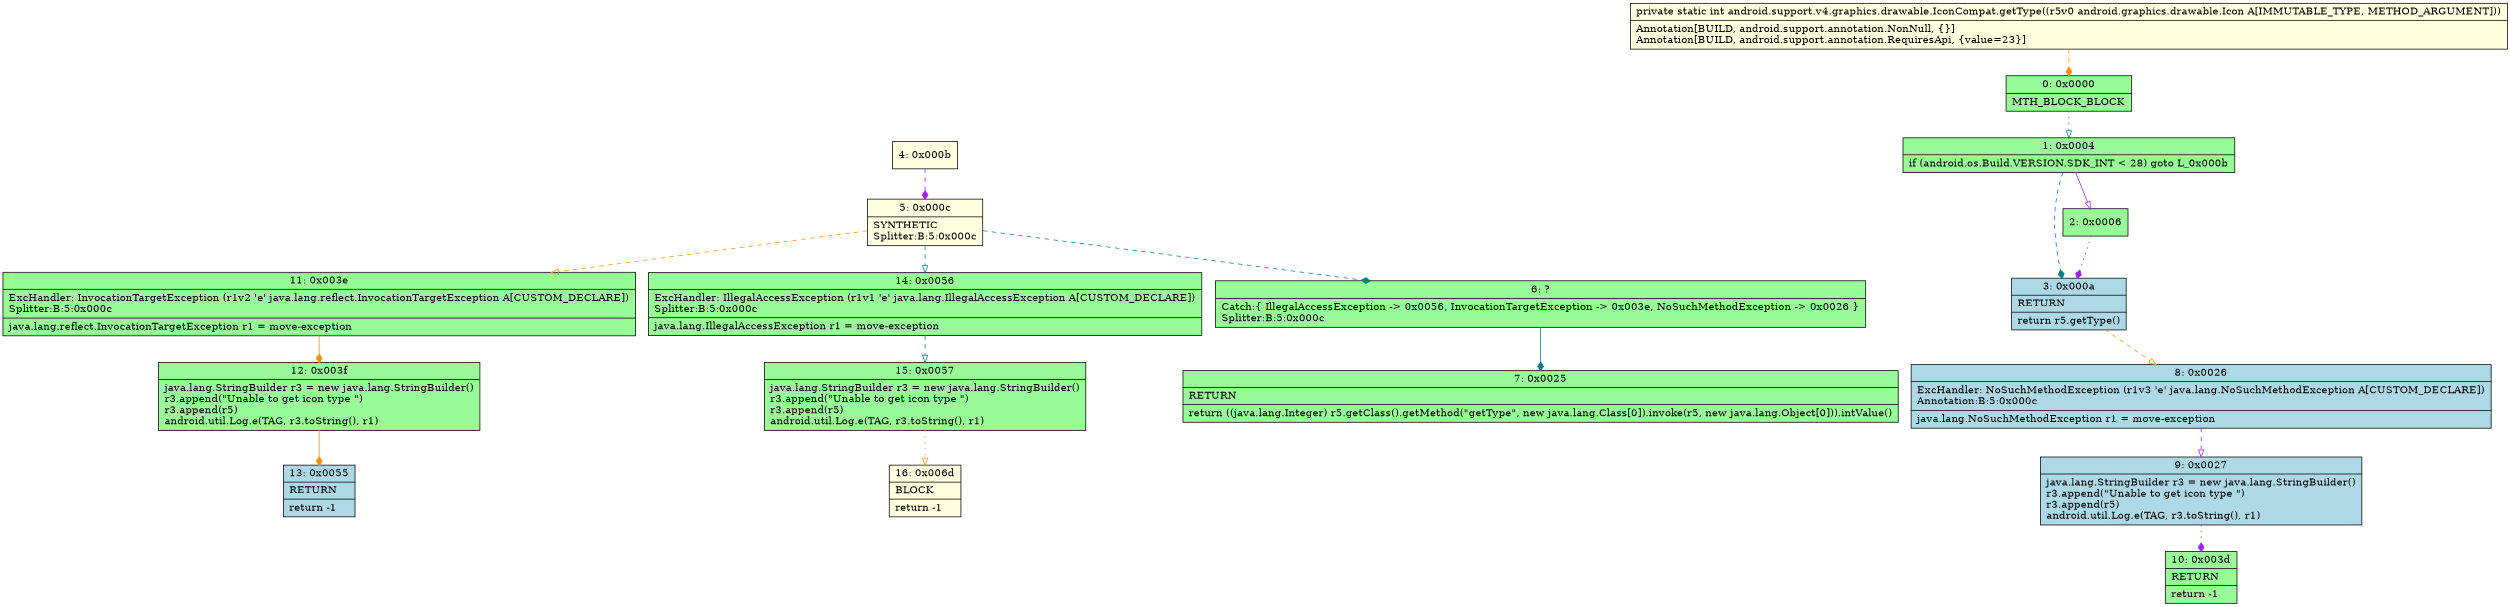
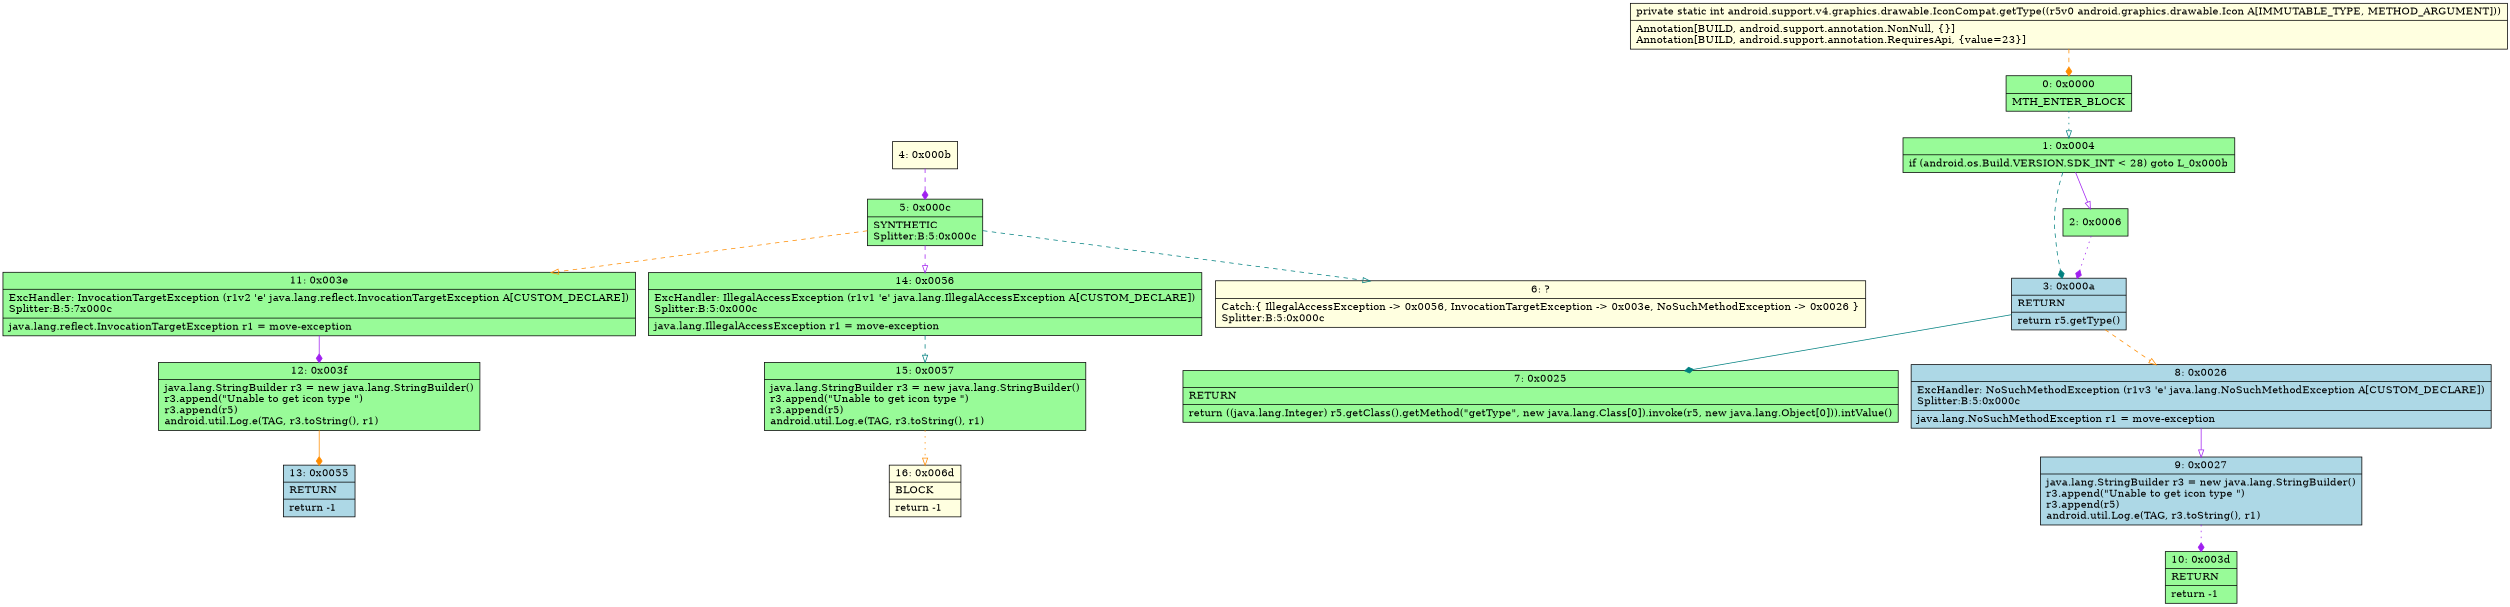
node "0: 0x0000": text "MTH_BLOCK_BLOCK" -> "MTH_ENTER_BLOCK"
node "5: 0x000c": fillcolor lightyellow -> palegreen
edge "5: 0x000c" -> "6: ?": arrowhead diamond -> onormal
edge "5: 0x000c" -> "14: 0x0056": color teal -> purple
node "6: ?": fillcolor palegreen -> lightyellow
node "11: 0x003e": text "Splitter:B:5:0x000c" -> "Splitter:B:5:7x000c"
edge "6: ?" -> "7: 0x0025": now "3: 0x000a" -> "7: 0x0025"
edge "11: 0x003e" -> "12: 0x003f": color darkorange -> purple
node "8: 0x0026": text "Annotation:B:5:0x000c" -> "Splitter:B:5:0x000c"
edge "8: 0x0026" -> "9: 0x0027": style dashed -> solid
